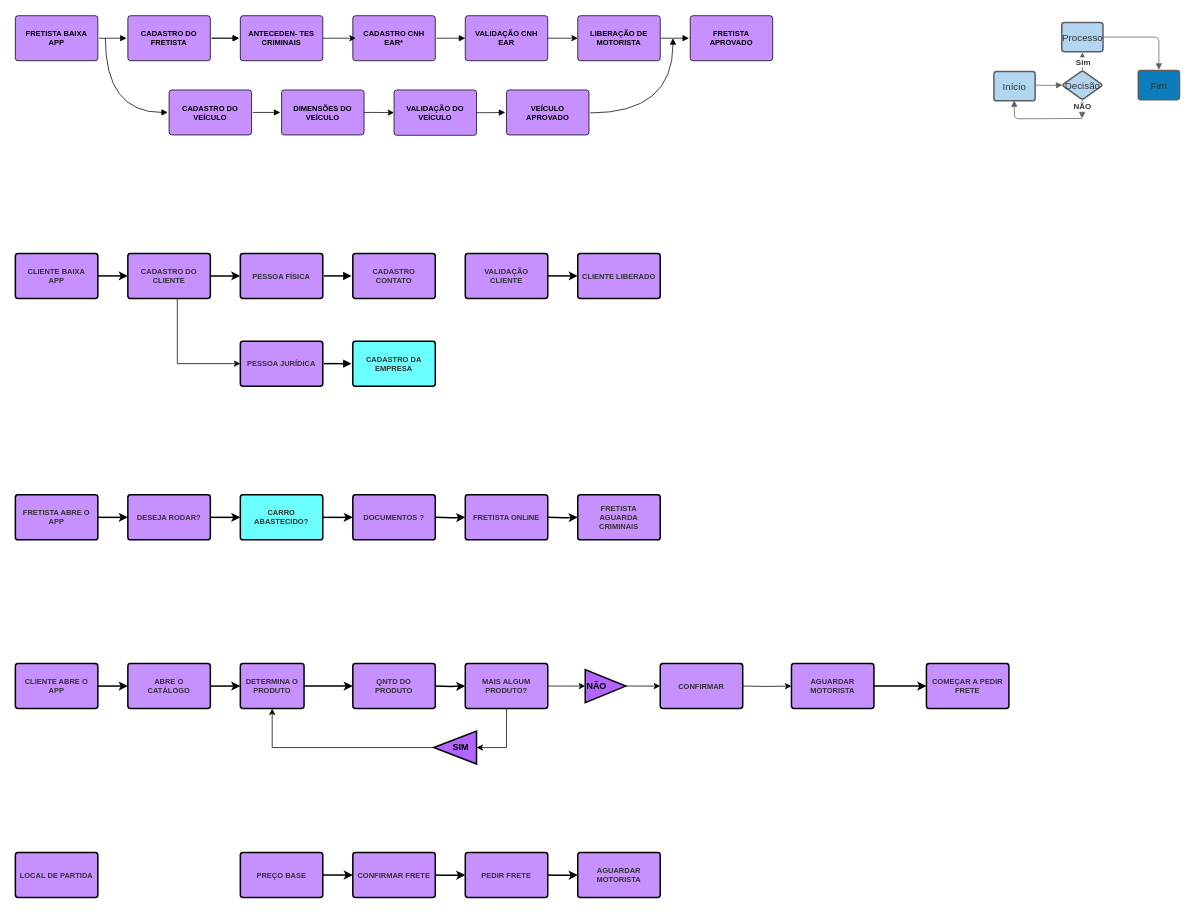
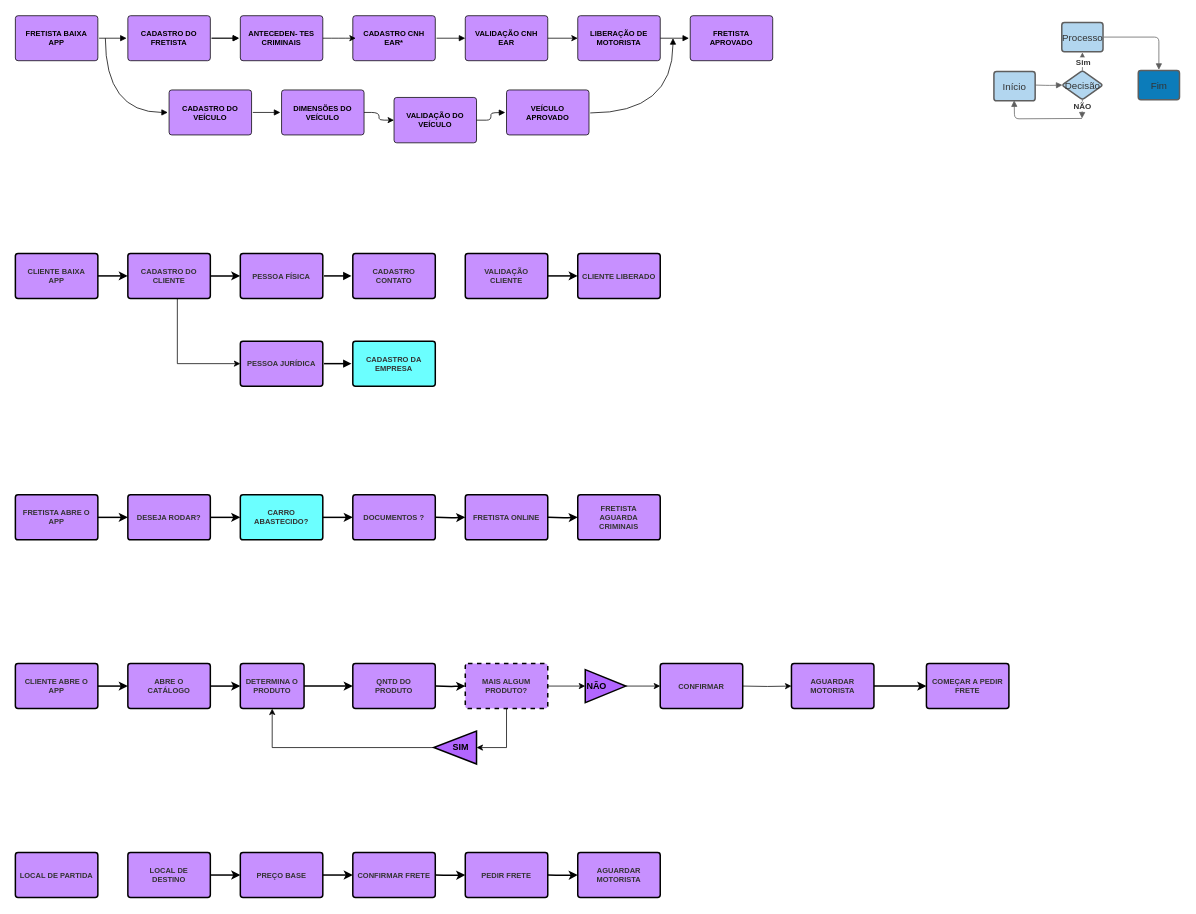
node "VALIDAÇÃO DO VEÍCULO": moved (435, 112) -> (435, 120)
node "MAIS ALGUM PRODUTO?": style solid -> dashed
node "LOCAL DE DESTINO": added
edge "LOCAL DE DESTINO" -> "PREÇO BASE": added
